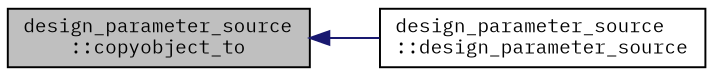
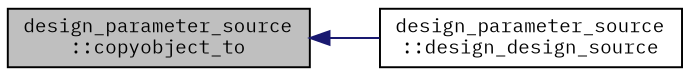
node "design_parameter_source ::design_parameter_source": label "design_parameter_source ::design_parameter_source" -> "design_parameter_source ::design_design_source"
